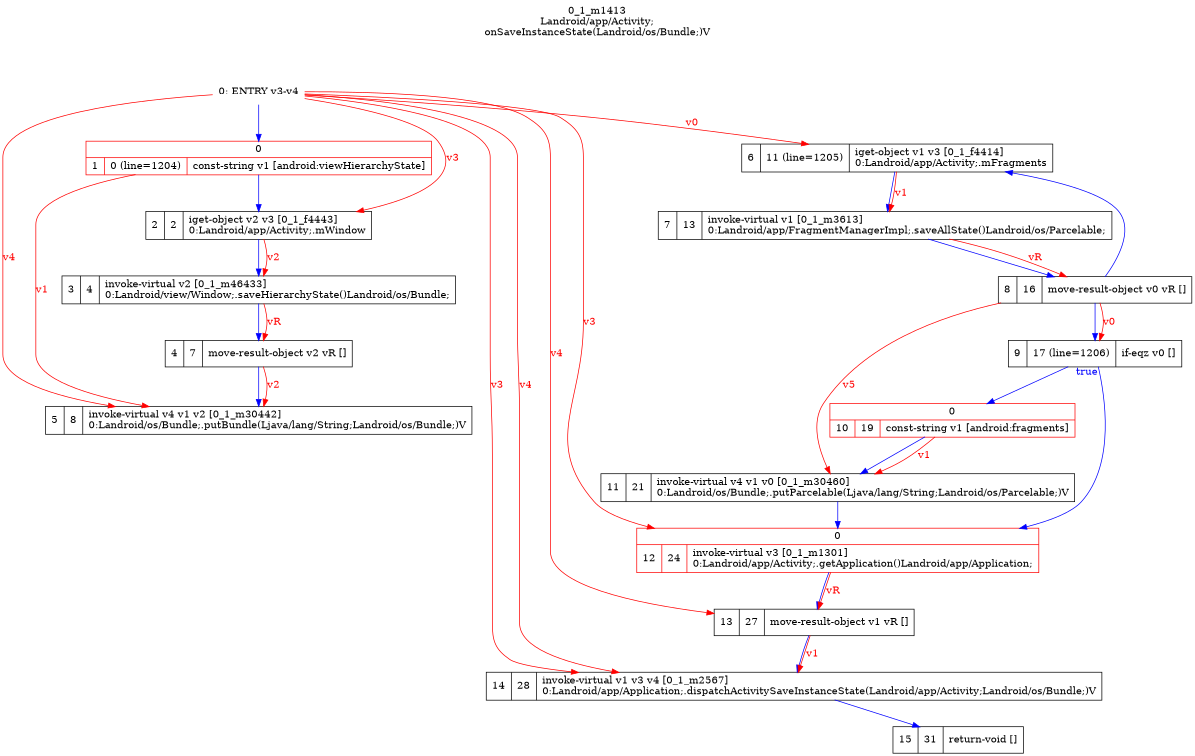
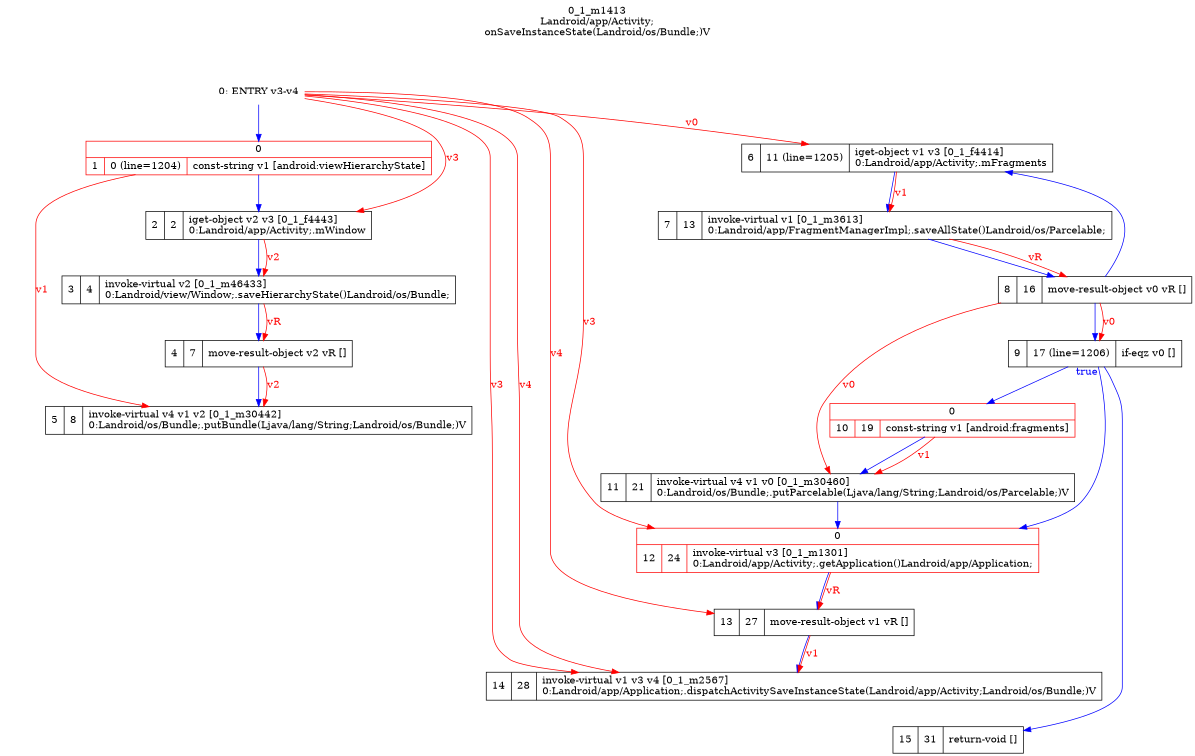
edge "0: ENTRY v3-v4" -> "5": removed, label "v4"
edge "8" -> "11": label "v5" -> "v0"
edge "14" -> "15": now "9" -> "15"
